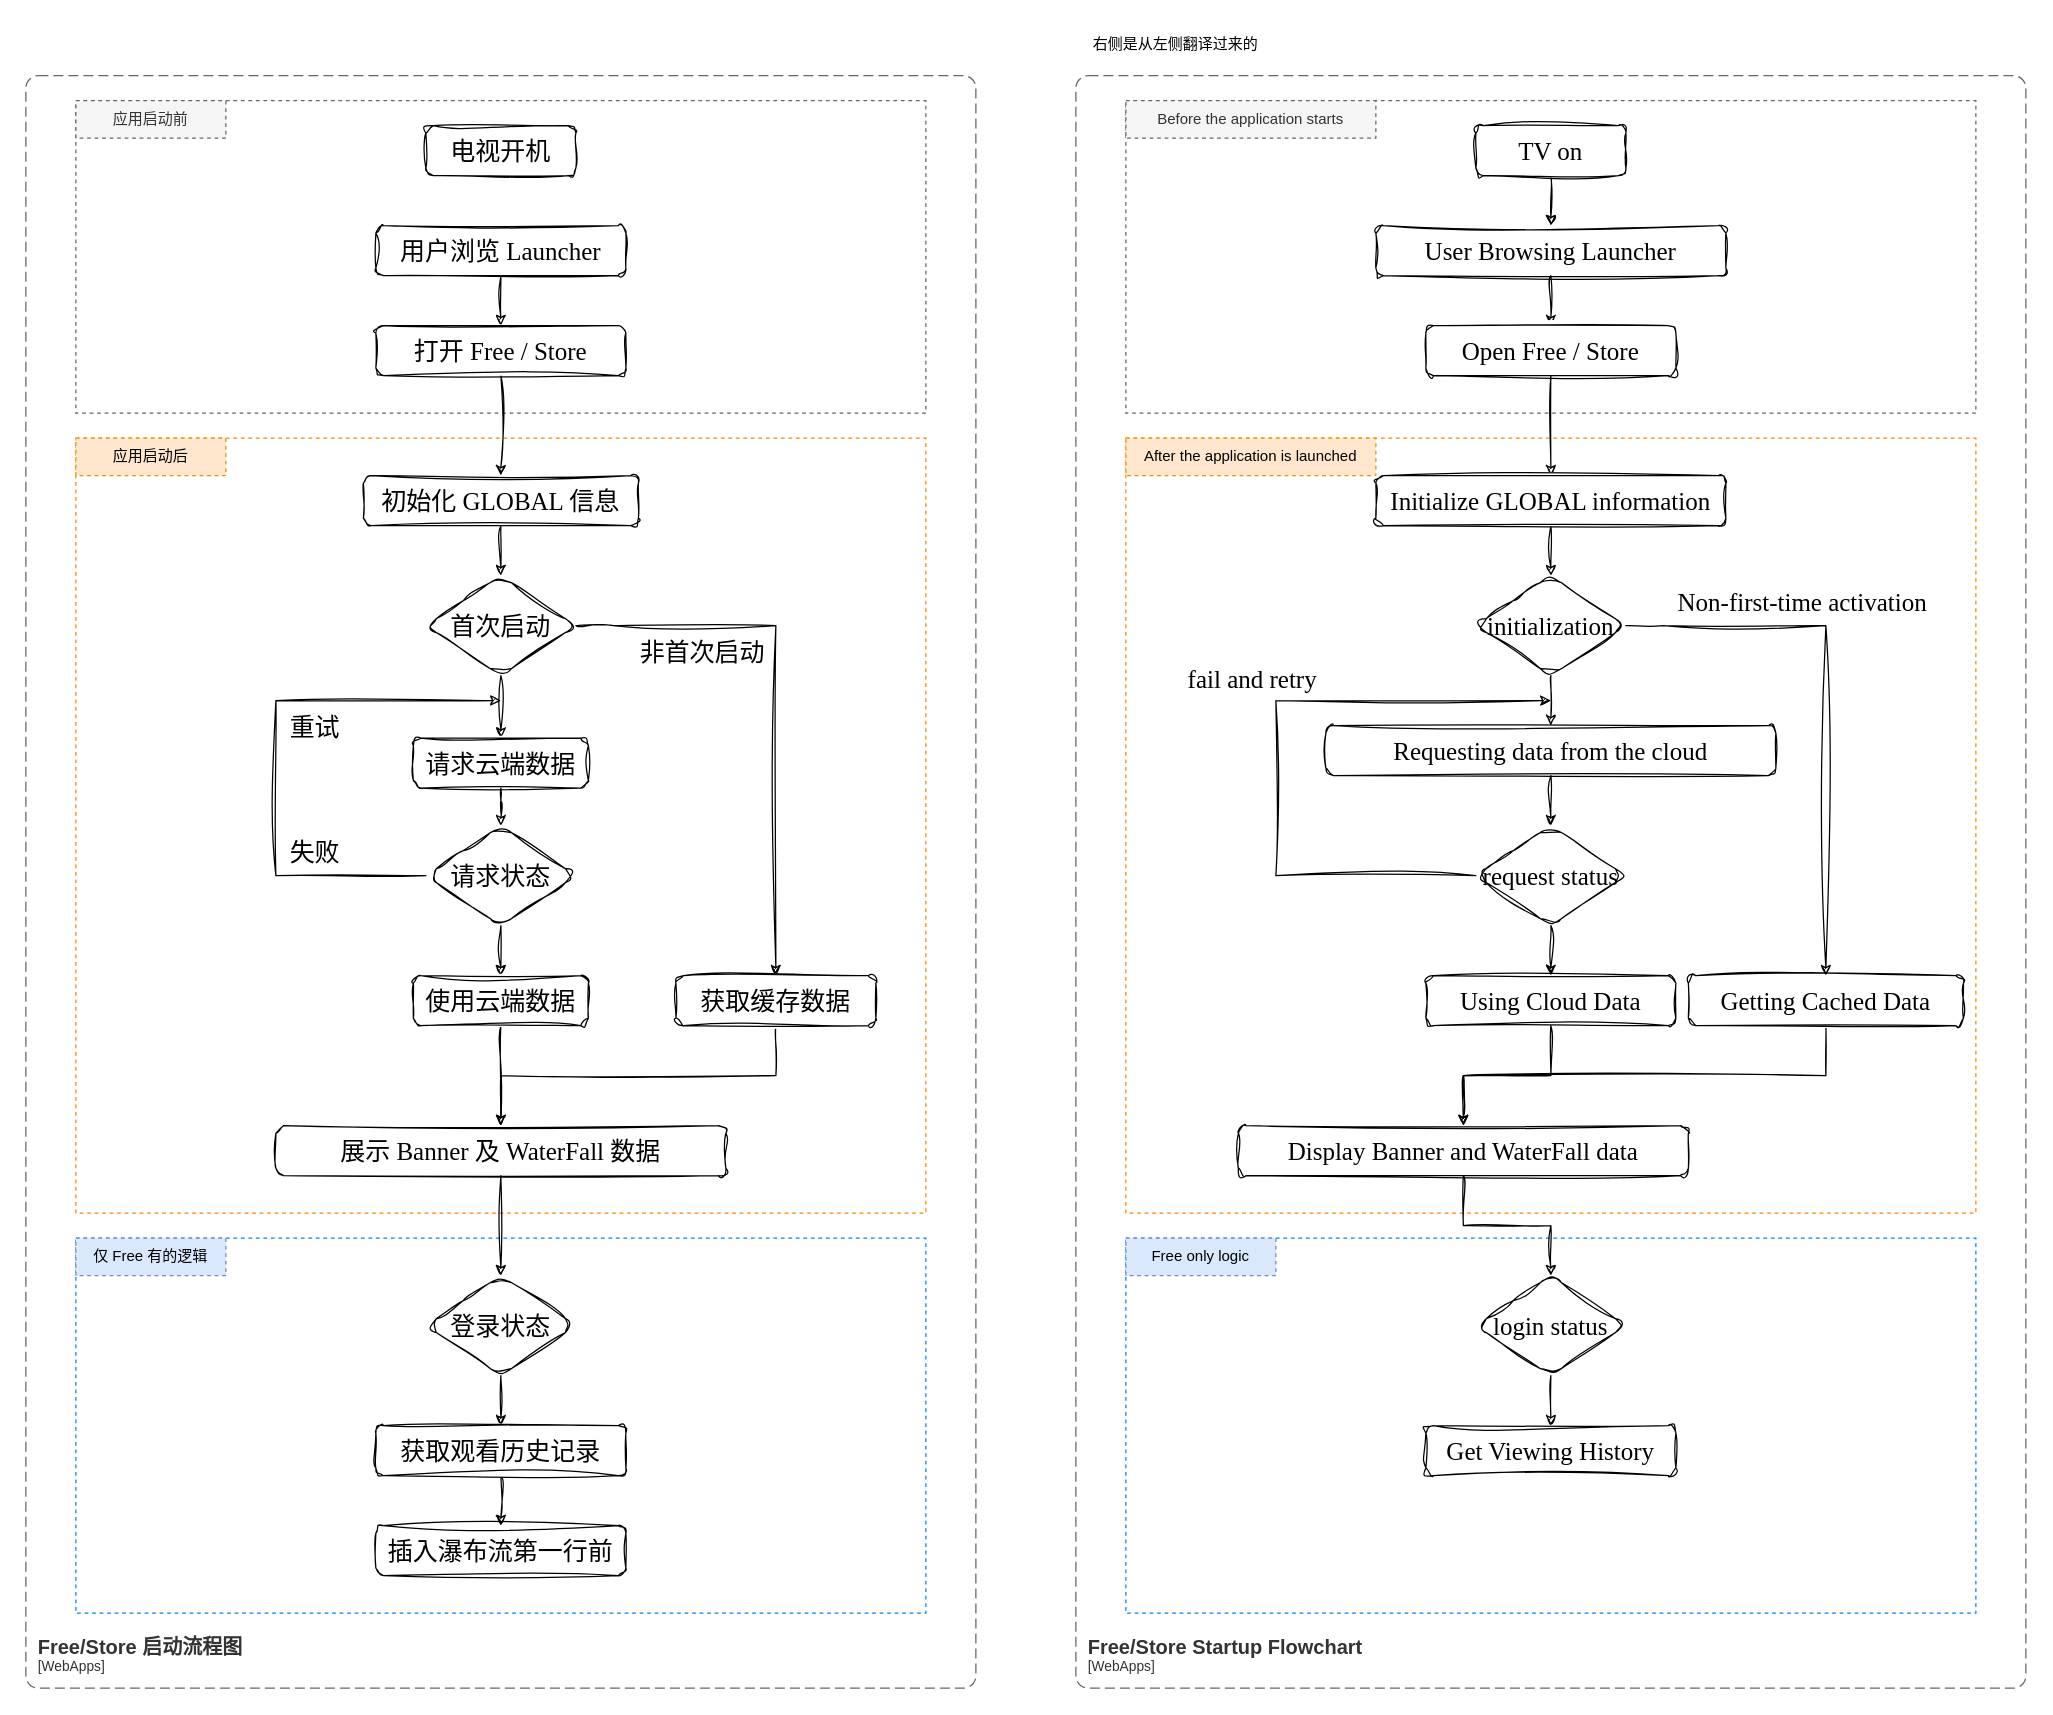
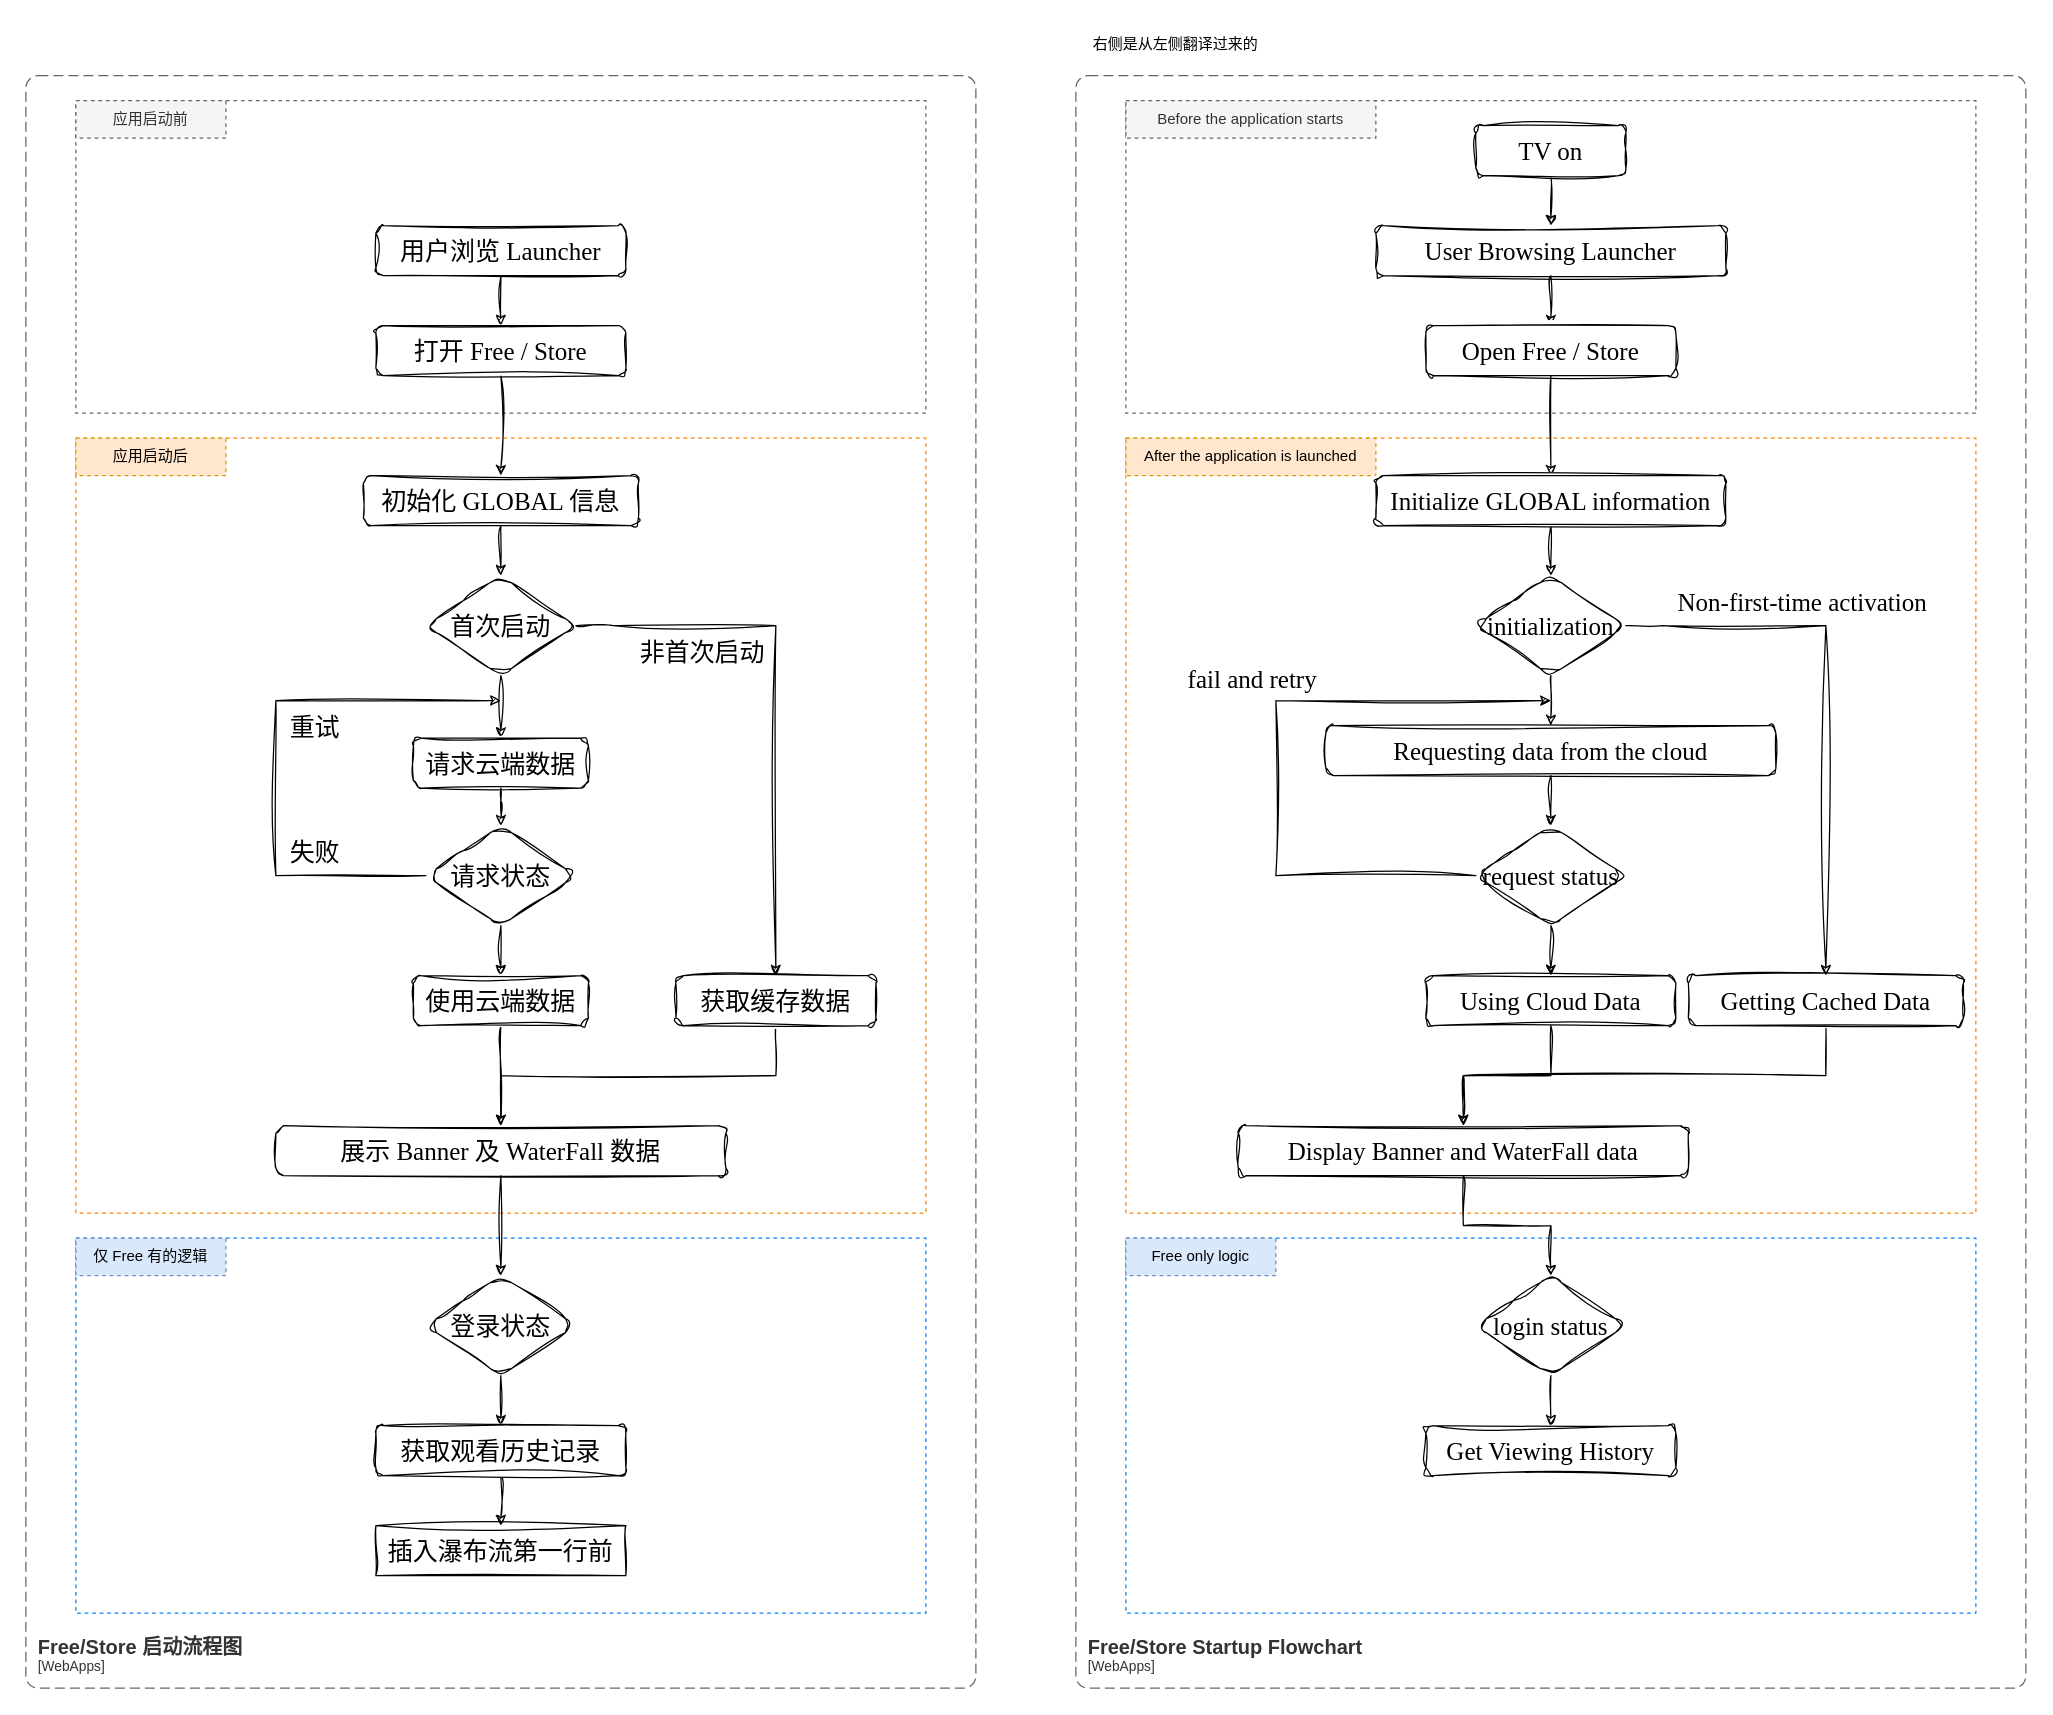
node "电视开机": removed
node "插入瀑布流第一行前": shape rounded rectangle -> rectangle
